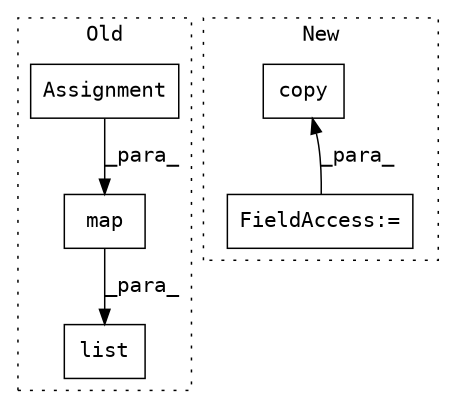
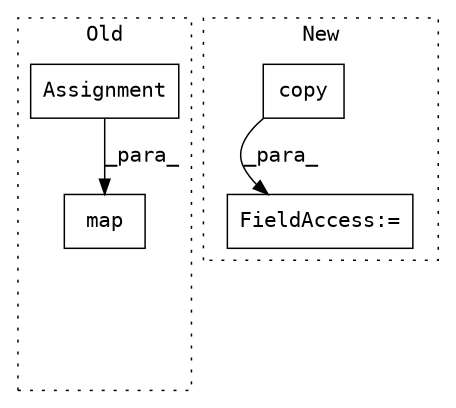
edge "FieldAccess:=" -> "copy": reversed
node "list": removed
